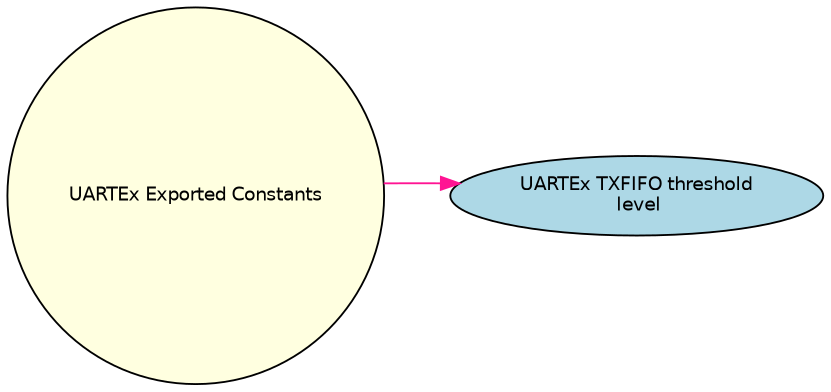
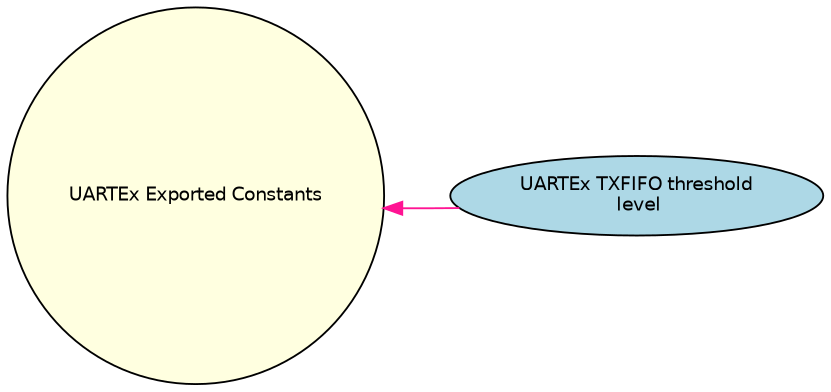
edge "UARTEx Exported Constants" -> "UARTEx TXFIFO threshold level": reversed
